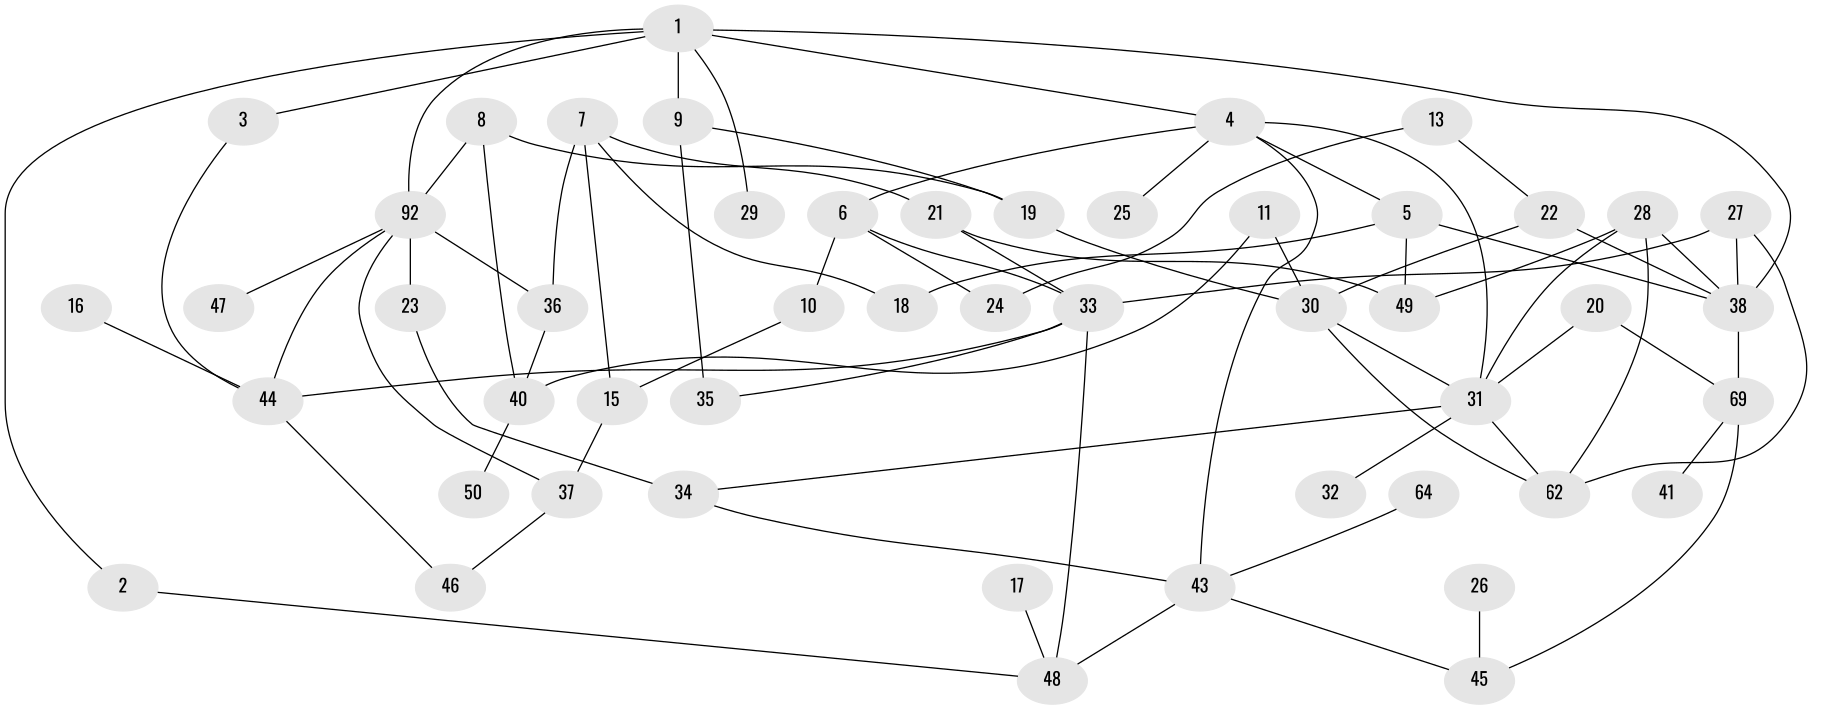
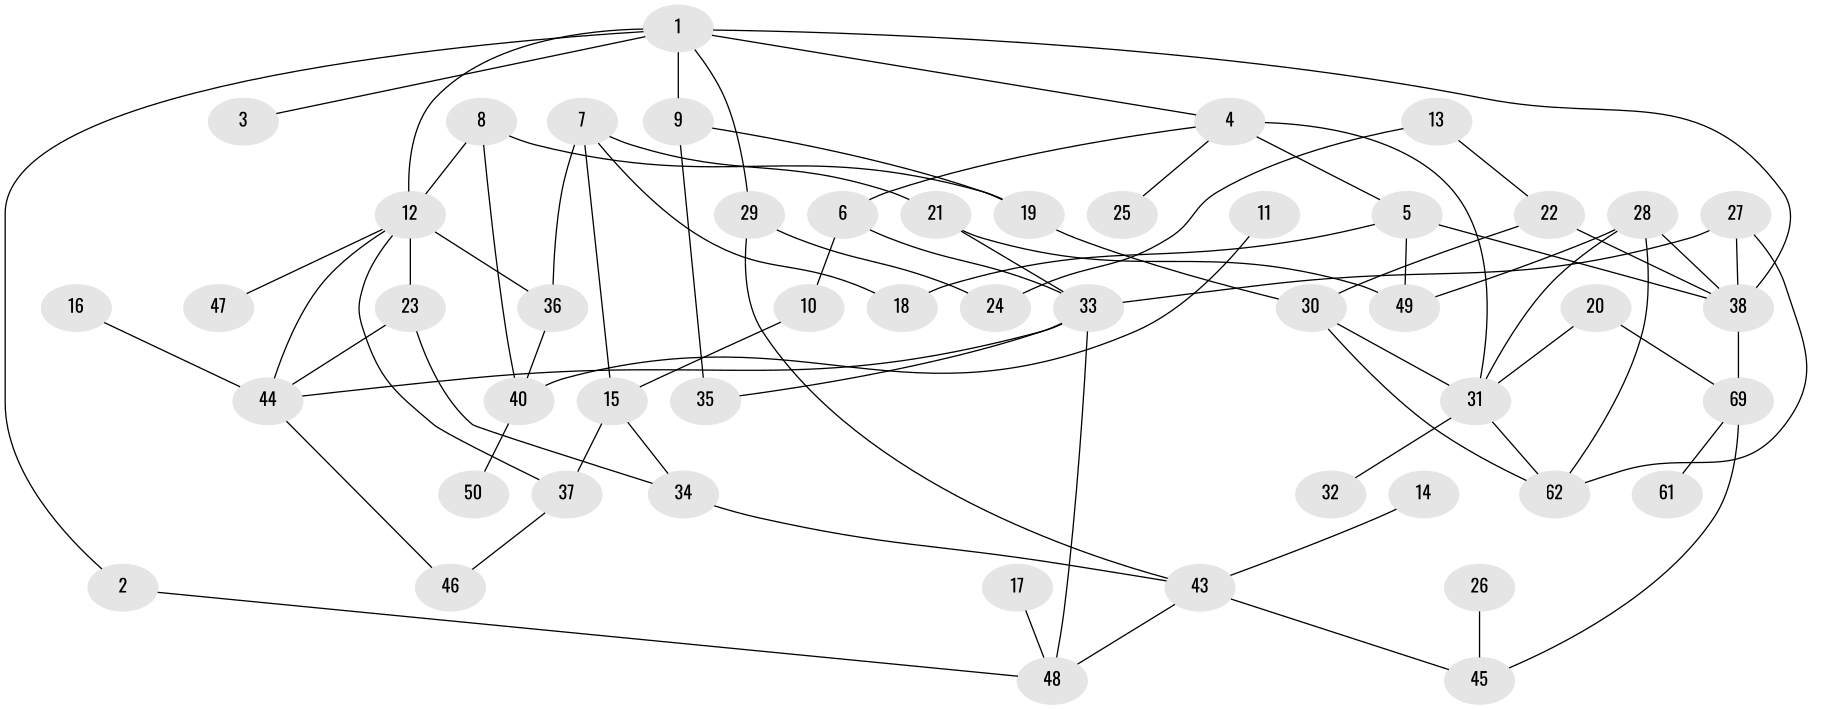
node "92": label "92" -> "12"
edge "11" -- "30": removed
edge "6" -- "24": now "29" -- "24"
edge "3" -- "44": now "23" -- "44"
edge "4" -- "43": now "29" -- "43"
edge "31" -- "34": now "15" -- "34"
node "64": label "64" -> "14"
node "41": label "41" -> "61"
